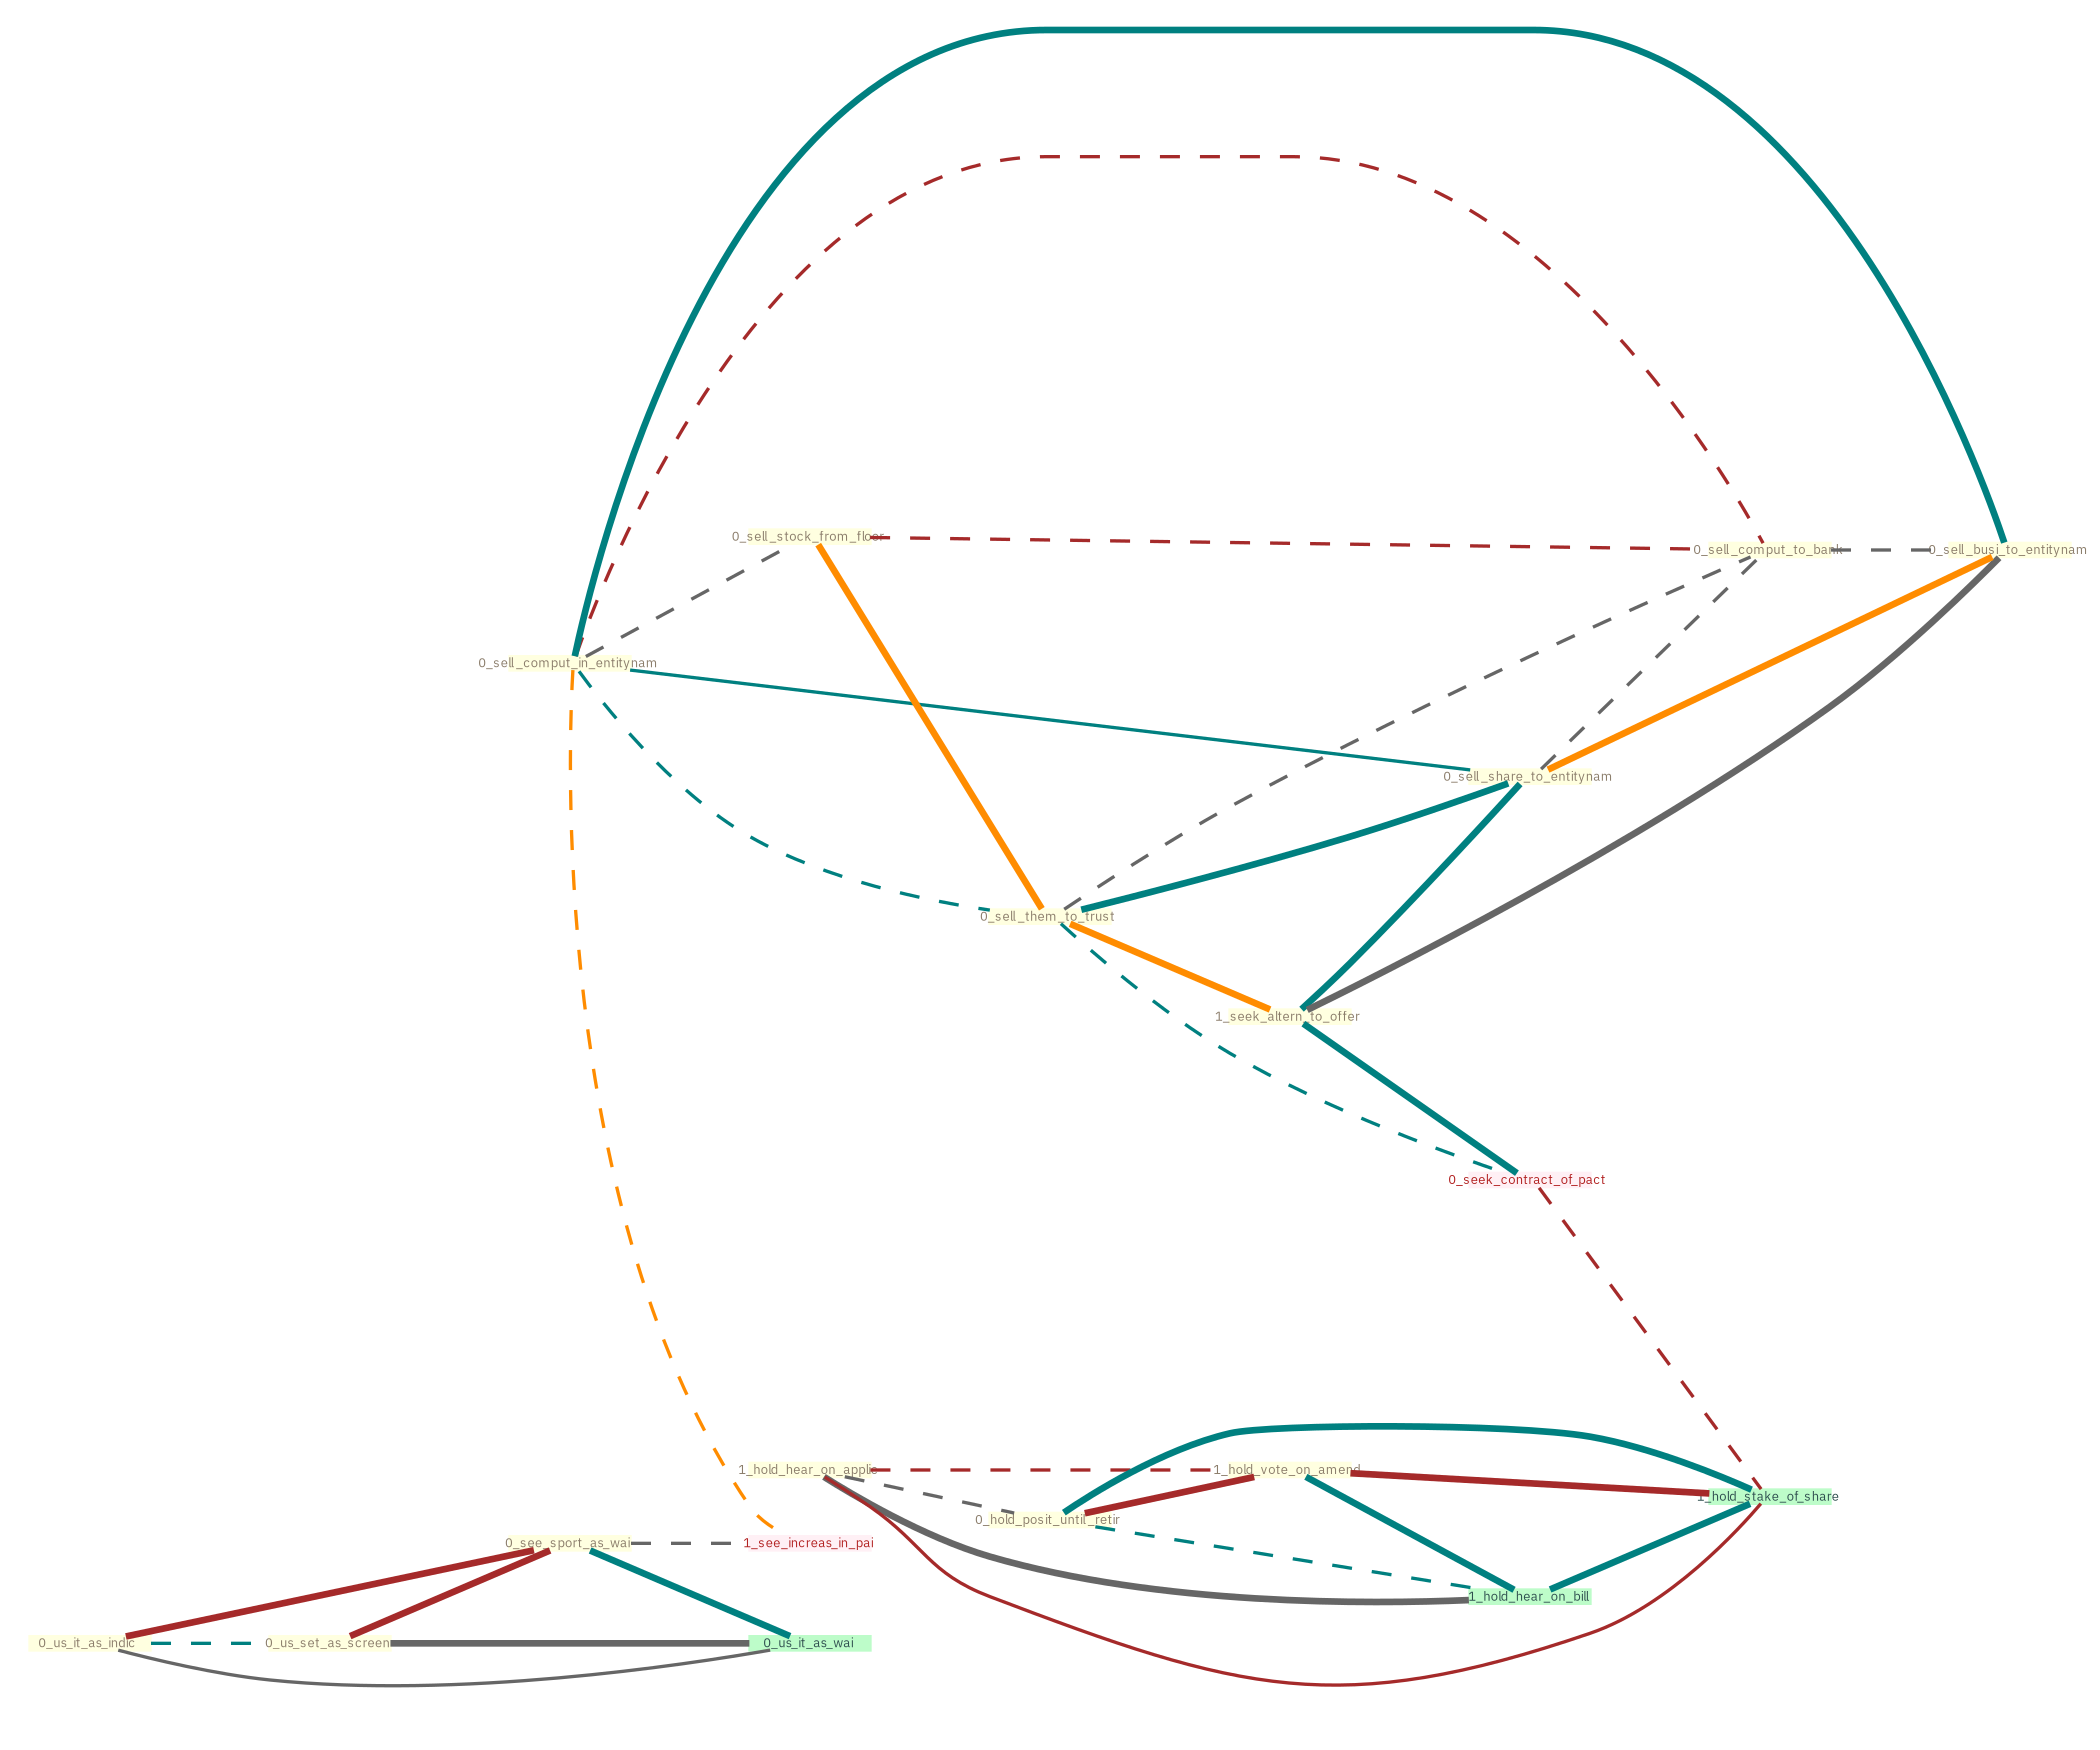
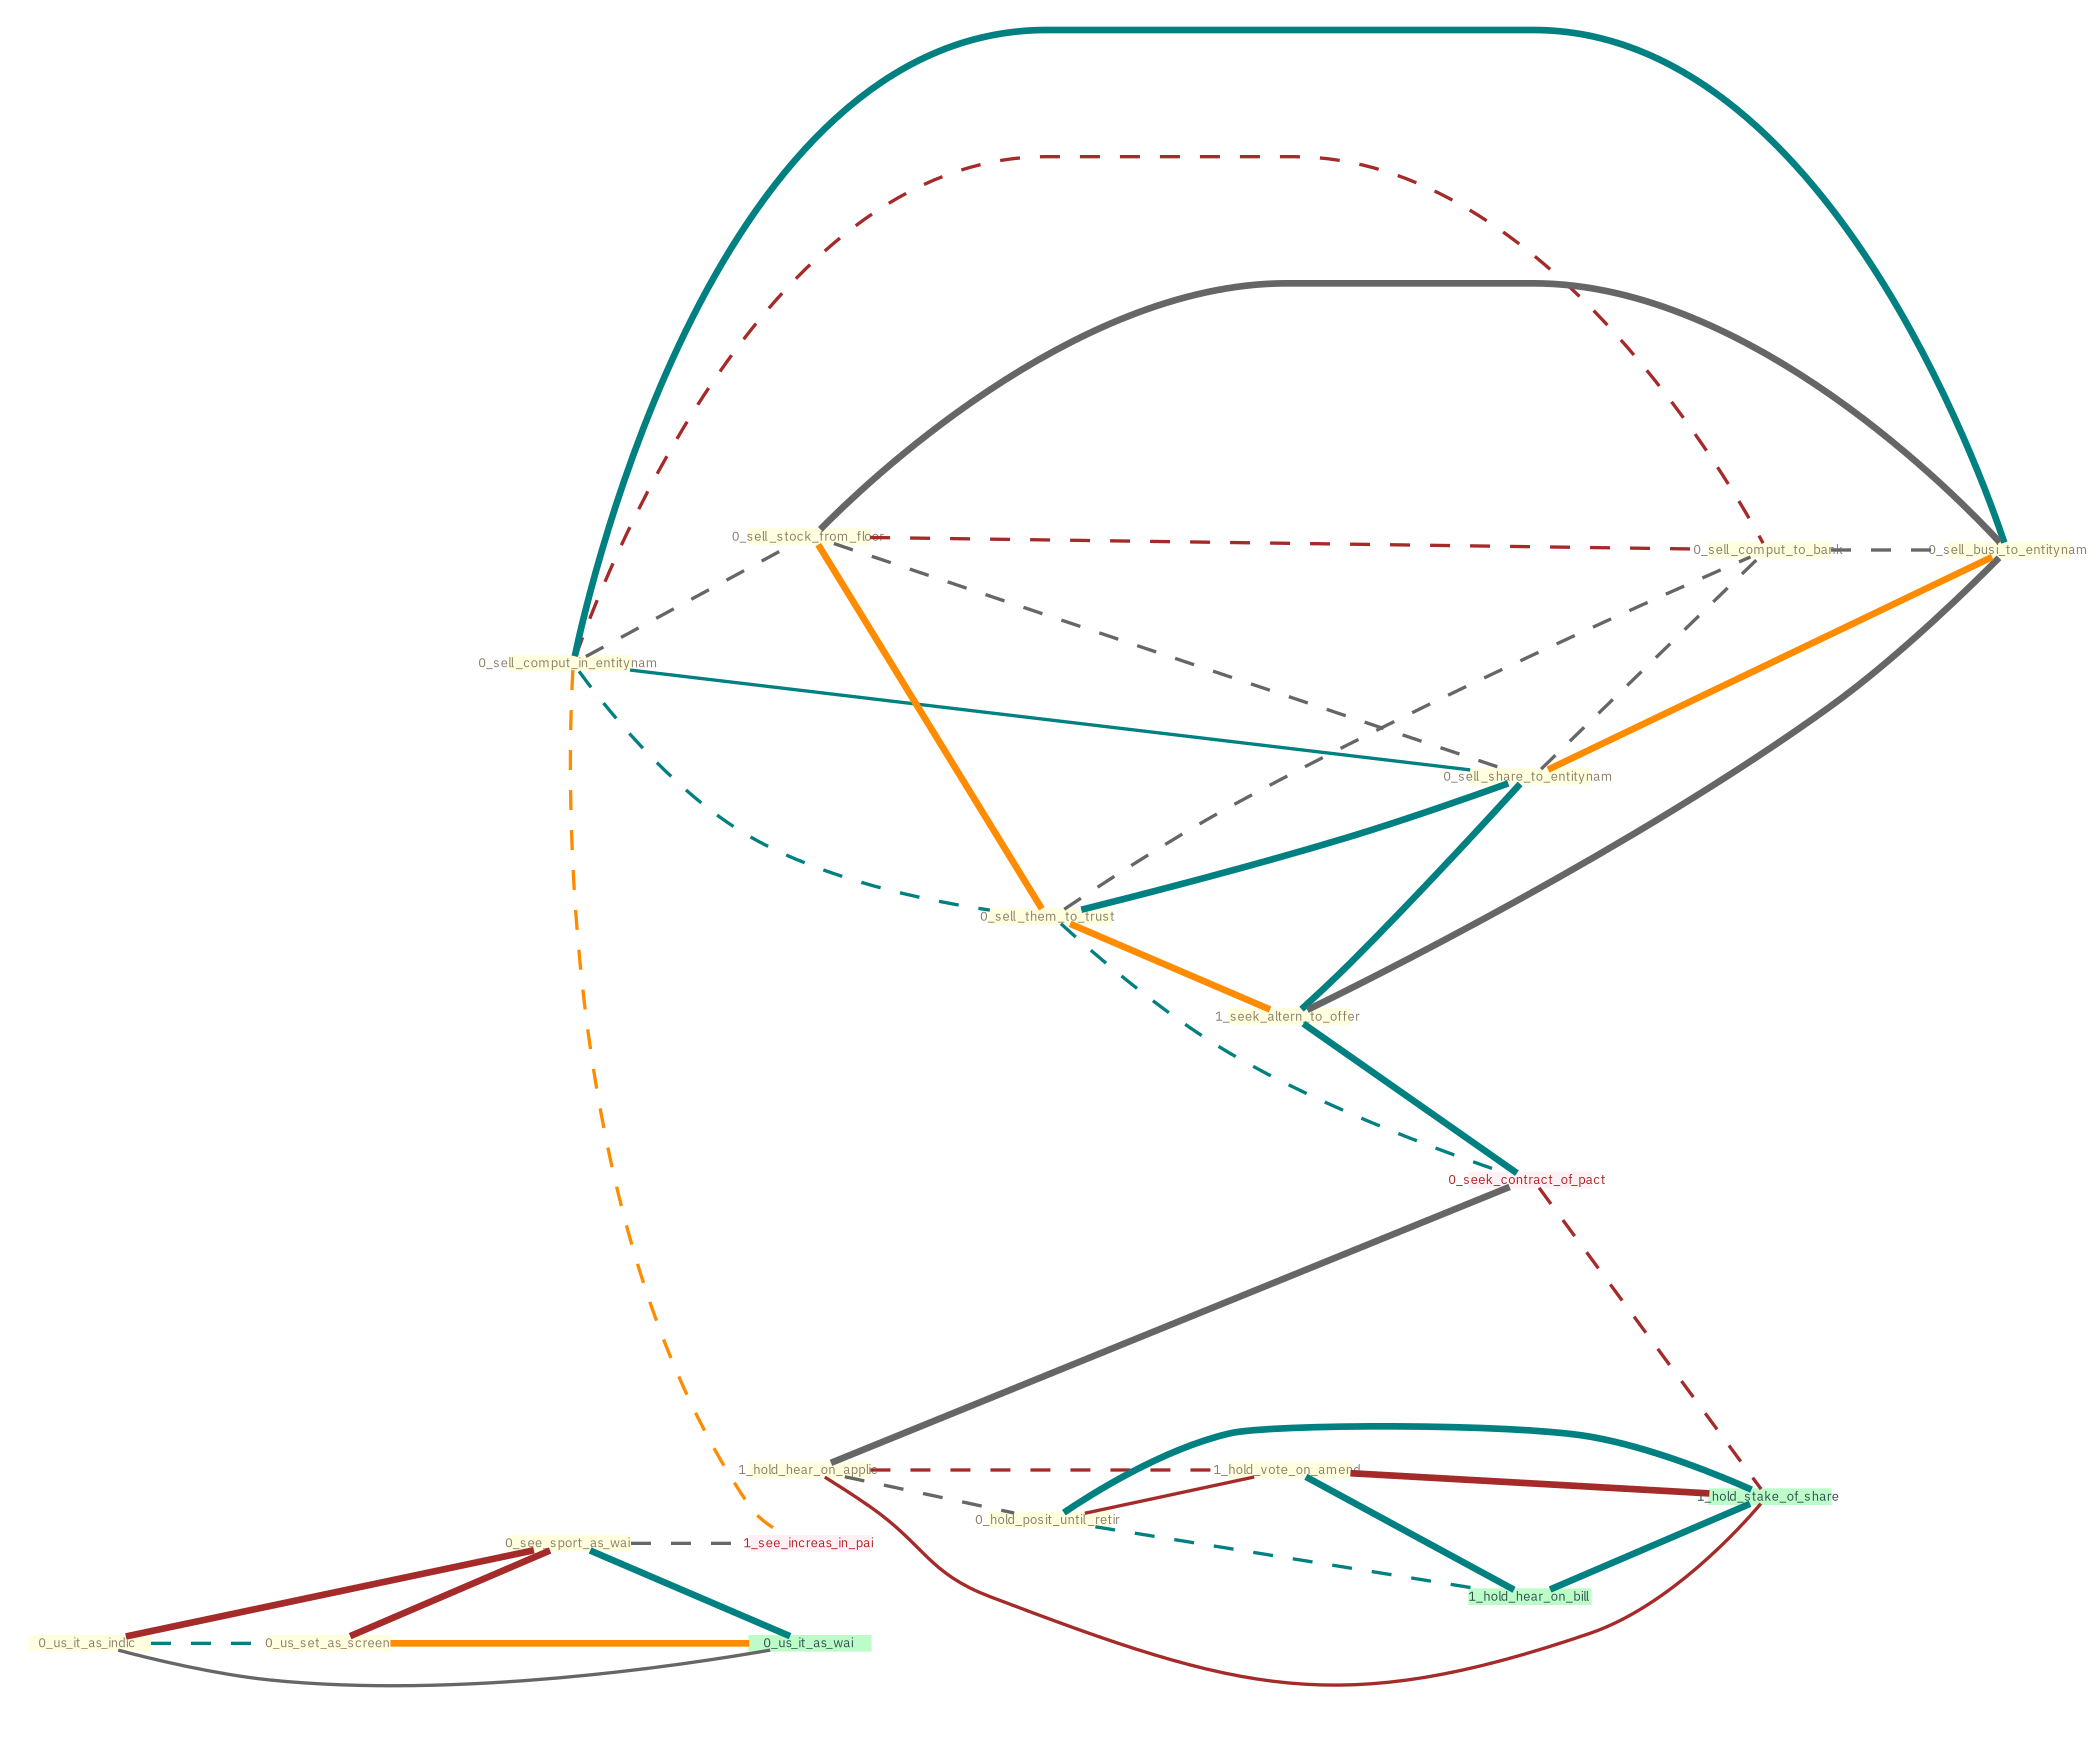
edge "0_sell_stock_from_floor" -- "0_sell_busi_to_entitynam": added
edge "0_sell_stock_from_floor" -- "0_sell_share_to_entitynam": added
edge "1_hold_vote_on_amend" -- "0_hold_posit_until_retir": style bold -> solid
edge "1_hold_hear_on_applic" -- "1_hold_hear_on_bill": now "1_hold_hear_on_applic" -- "0_seek_contract_of_pact"
edge "0_us_set_as_screen" -- "0_us_it_as_wai": color gray40 -> darkorange
